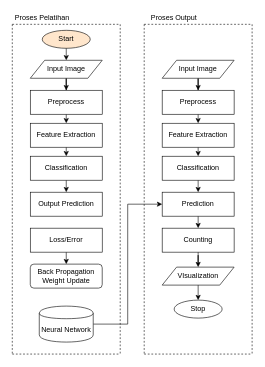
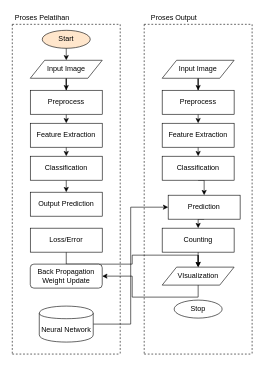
node "Prediction": moved (198, 204) -> (204, 207)
edge "Loss/Error" -> "Back Propagation Weight Update": now "Loss/Error" -> "VIsualization"
edge "VIsualization" -> "Stop": now "VIsualization" -> "Back Propagation Weight Update"
